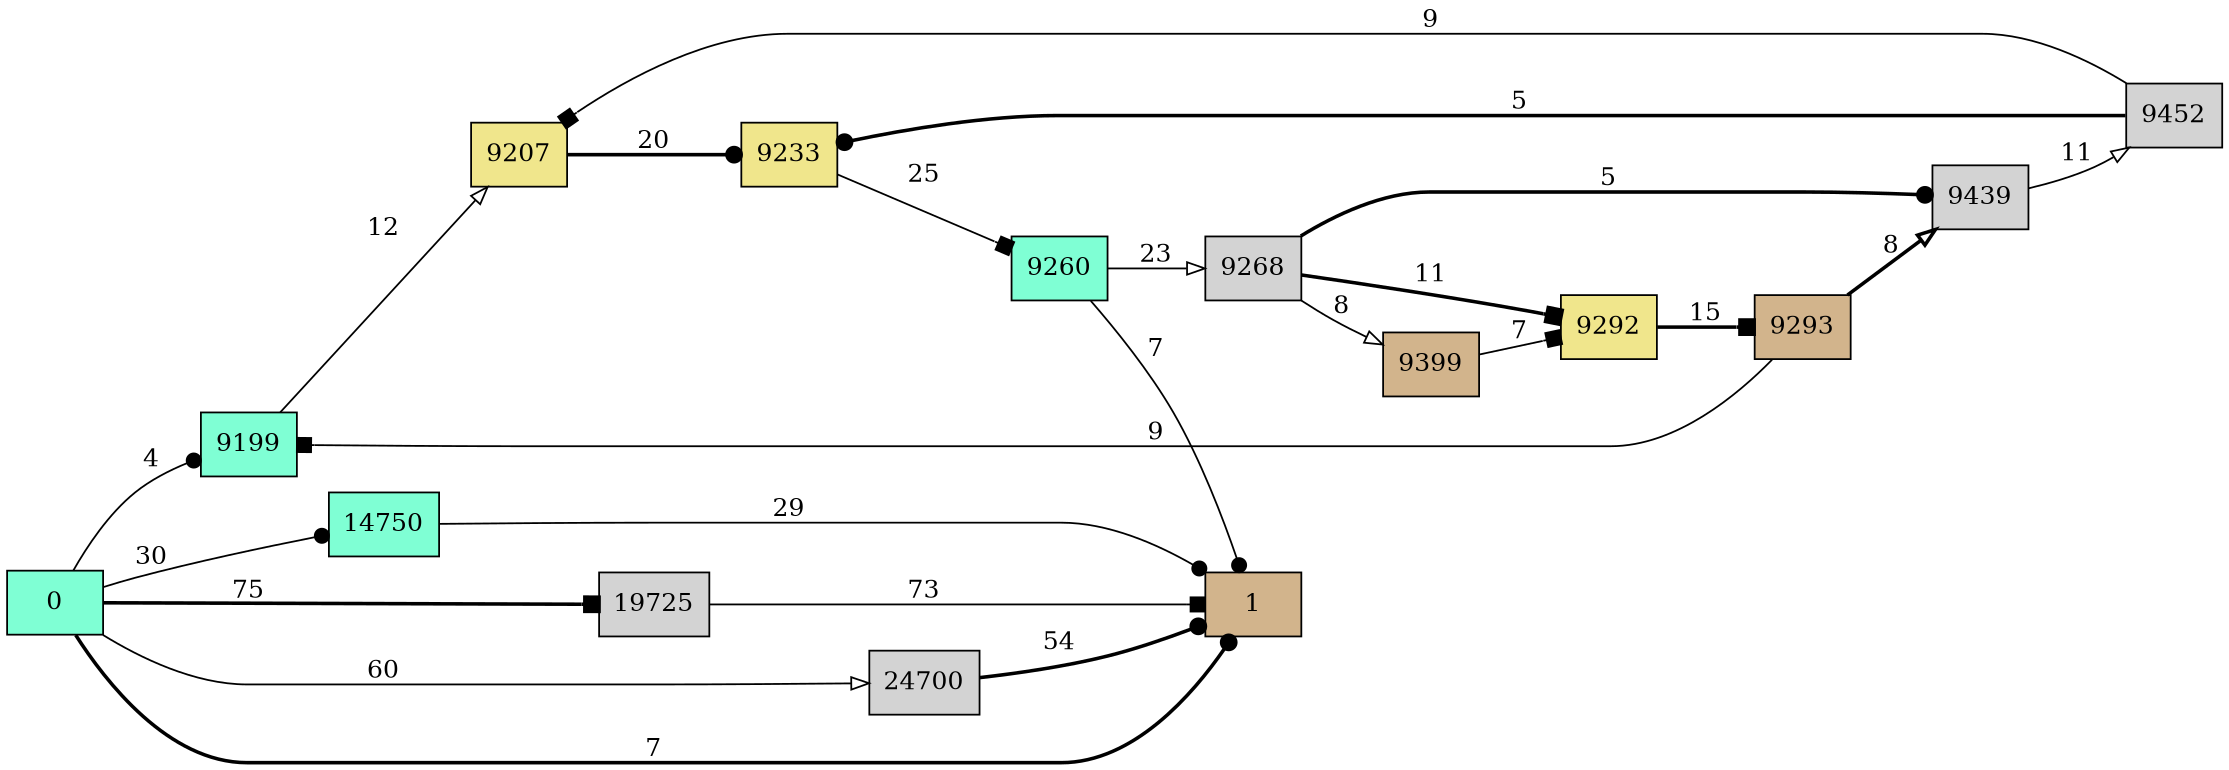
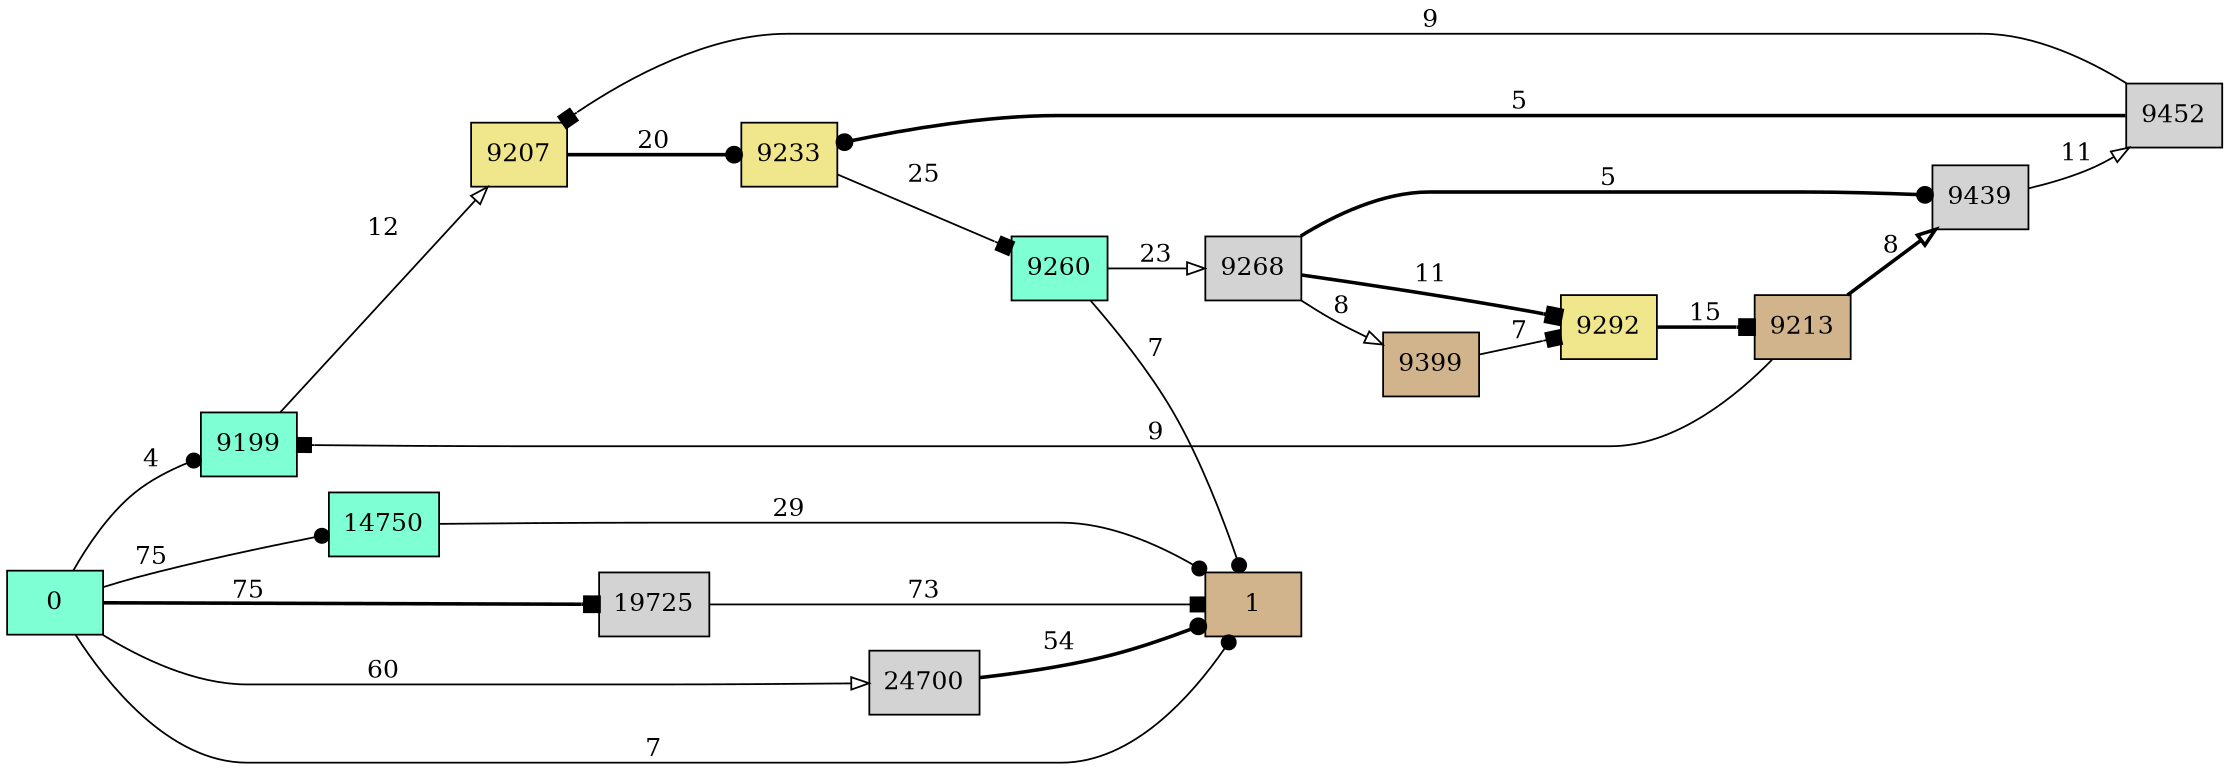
node "9293": label "9293" -> "9213"
edge "0" -> "14750": label "30" -> "75"
edge "0" -> "1": style bold -> solid
